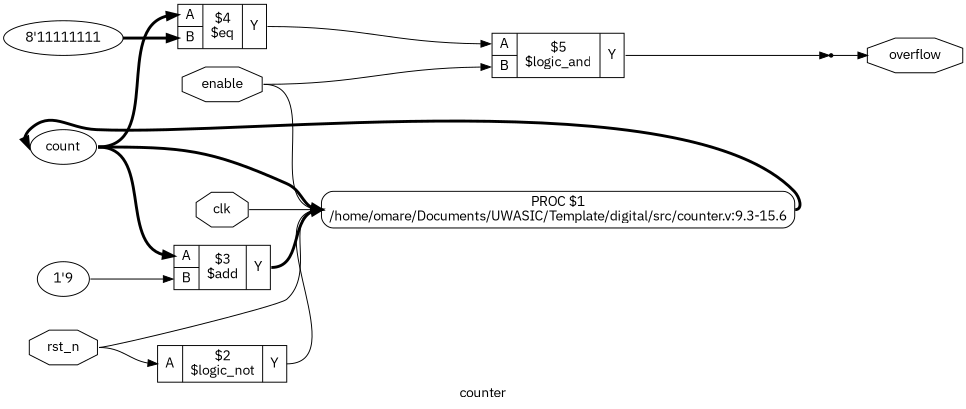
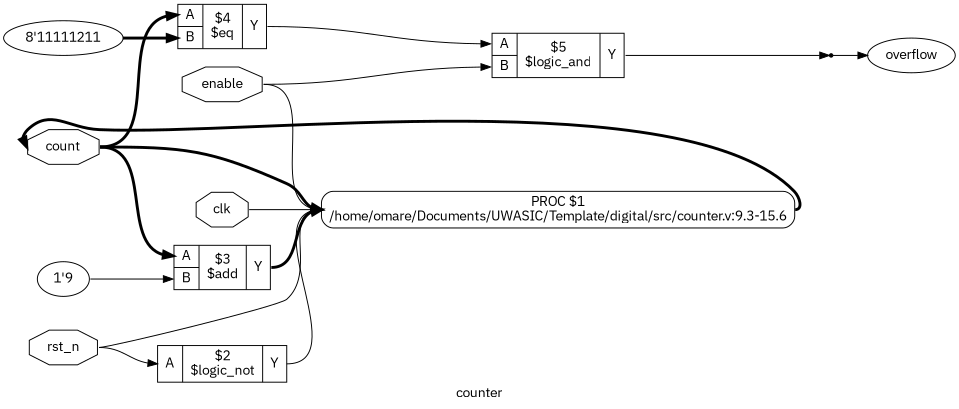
node "8'11111111": label "8'11111111" -> "8'11111211"
node "overflow": shape octagon -> ellipse
node "count": shape ellipse -> octagon
